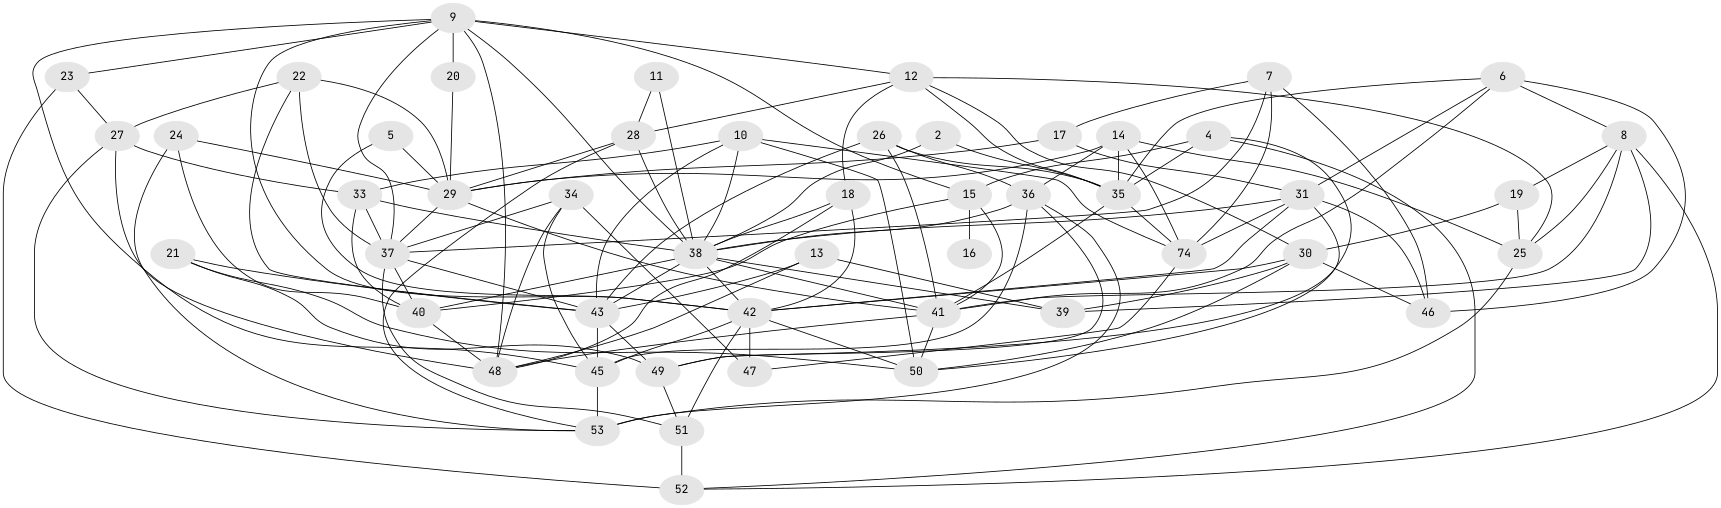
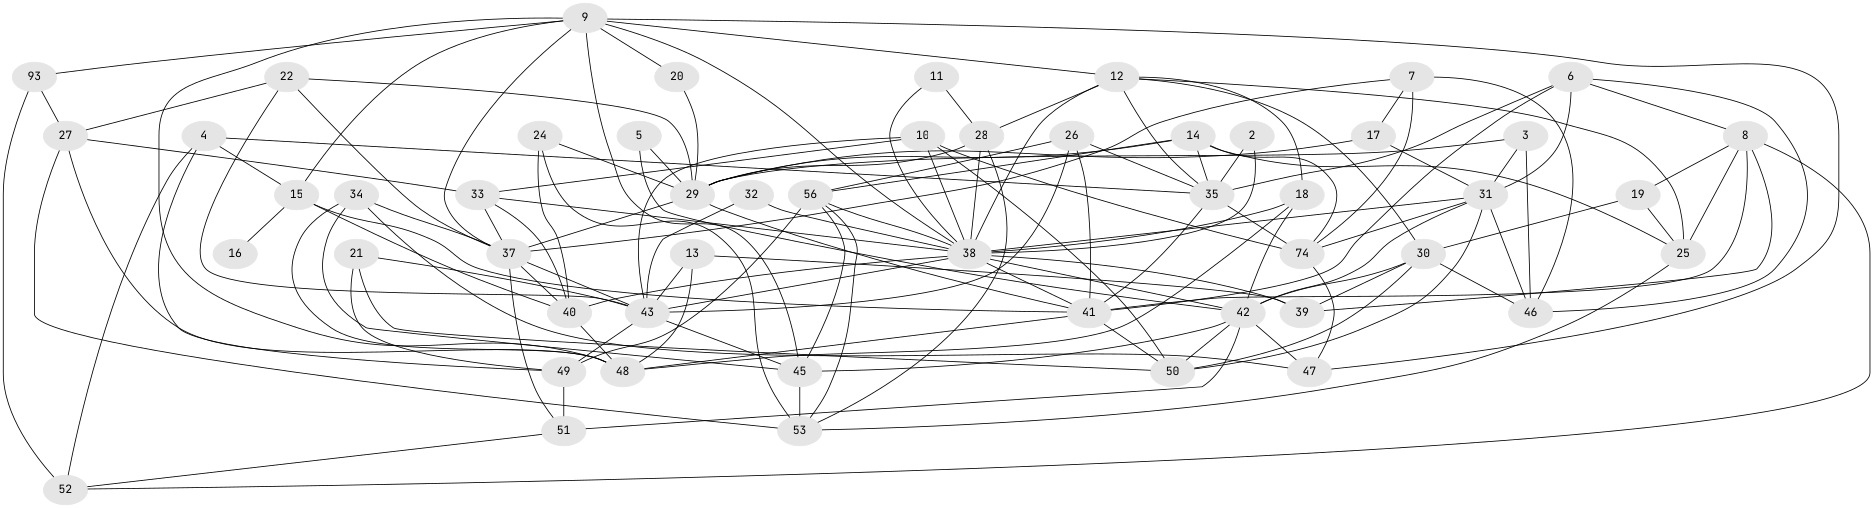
node "23": label "23" -> "93"
node "3": added
edge "12" -- "38": added
node "32": added
node "36": label "36" -> "56"
edge "9" -- "42": now "9" -- "47"
